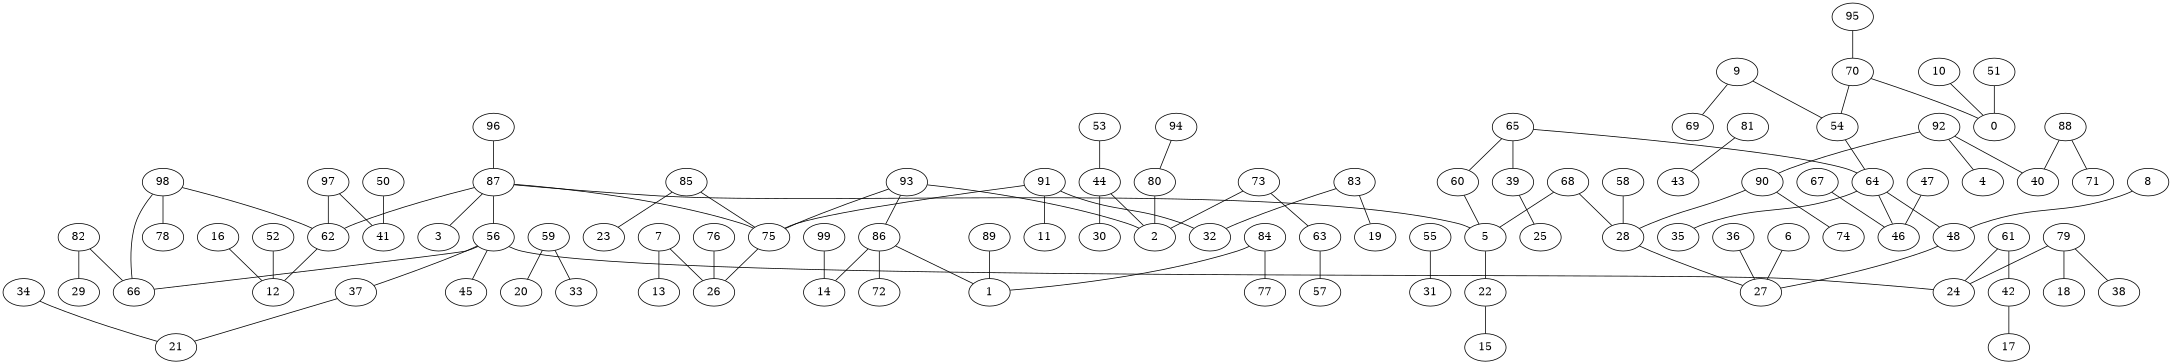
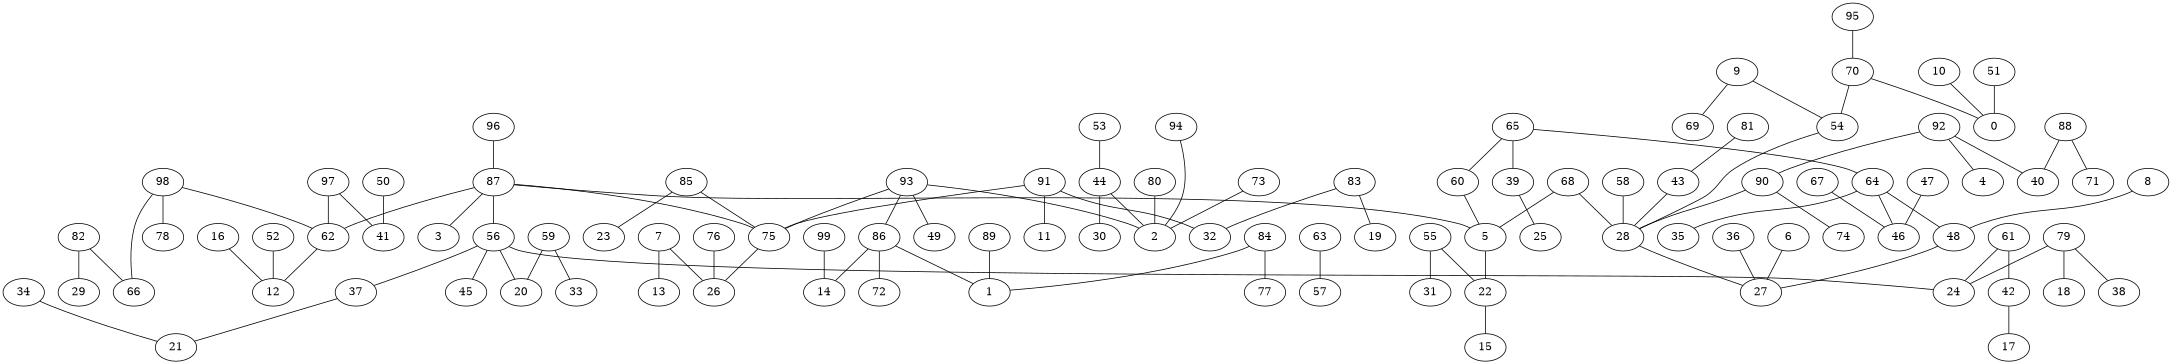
edge "94" -- "80": now "94" -- "2"
edge "54" -- "64": now "54" -- "28"
edge "73" -- "63": removed
edge "43" -- "28": added
node "49": added
edge "55" -- "22": added
edge "56" -- "66": now "56" -- "20"
